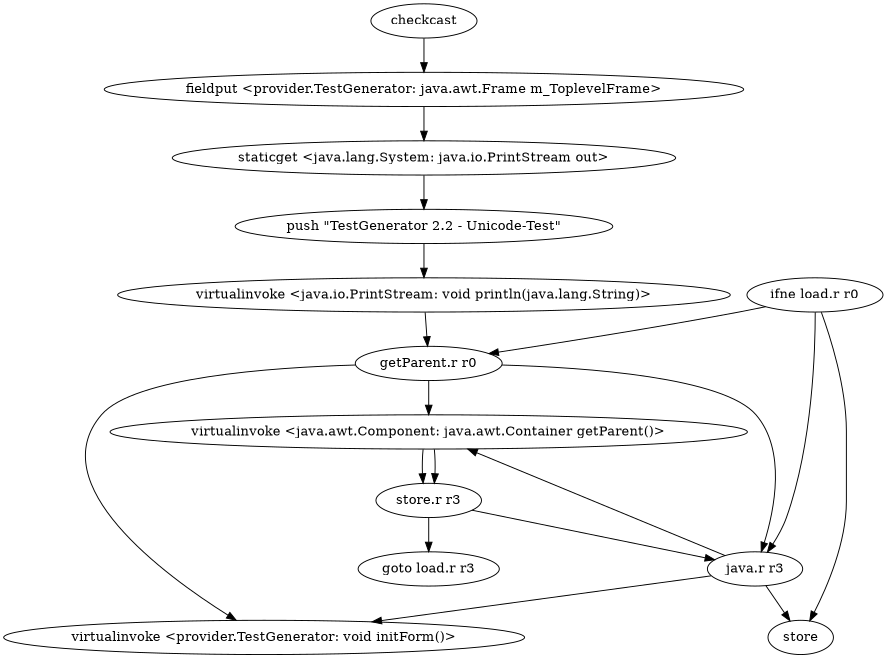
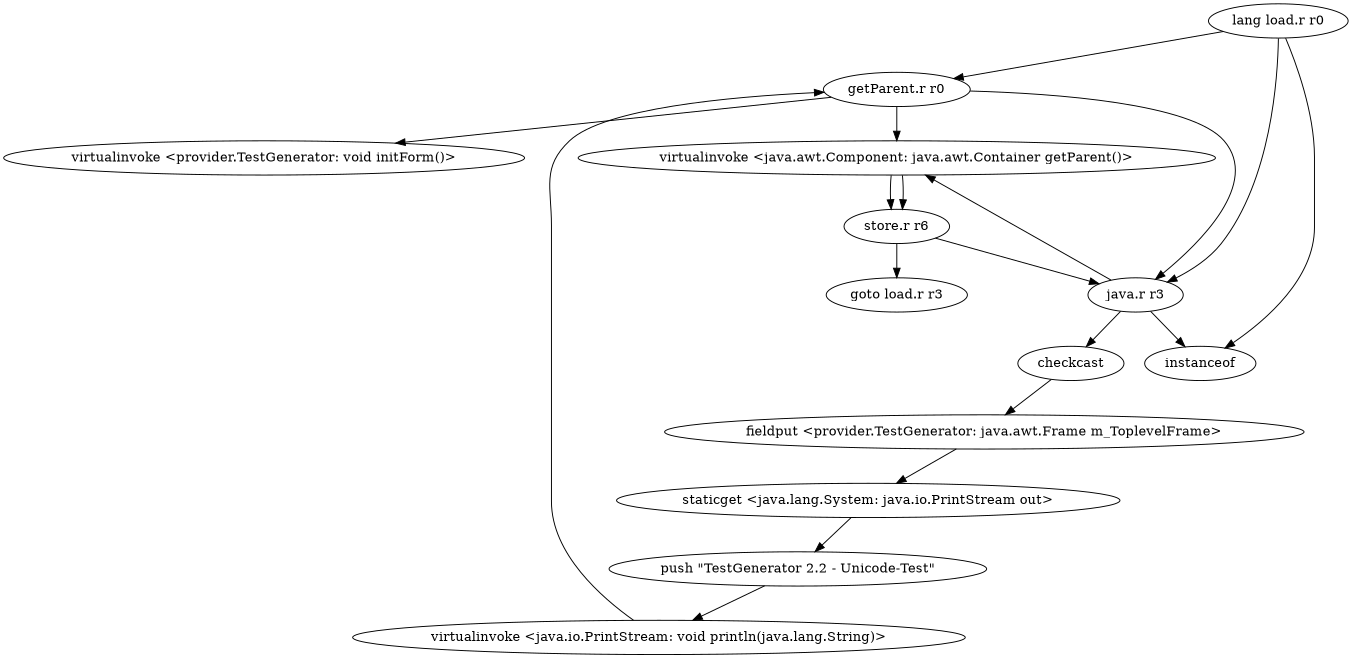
node "ifne load.r r0": label "ifne load.r r0" -> "lang load.r r0"
node "store.r r3": label "store.r r3" -> "store.r r6"
edge "java.r r3" -> "virtualinvoke <provider.TestGenerator: void initForm()>": now "java.r r3" -> "checkcast"
node "store": label "store" -> "instanceof"
